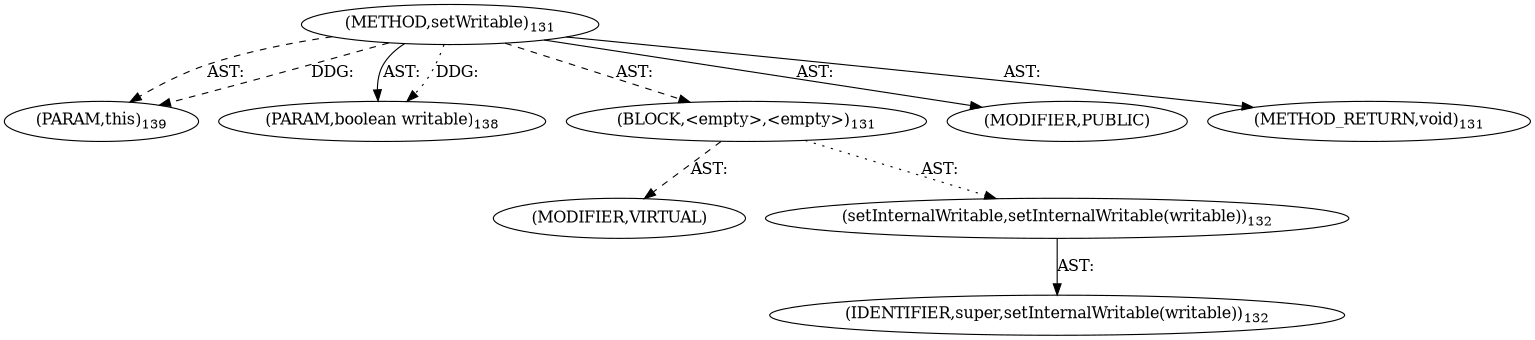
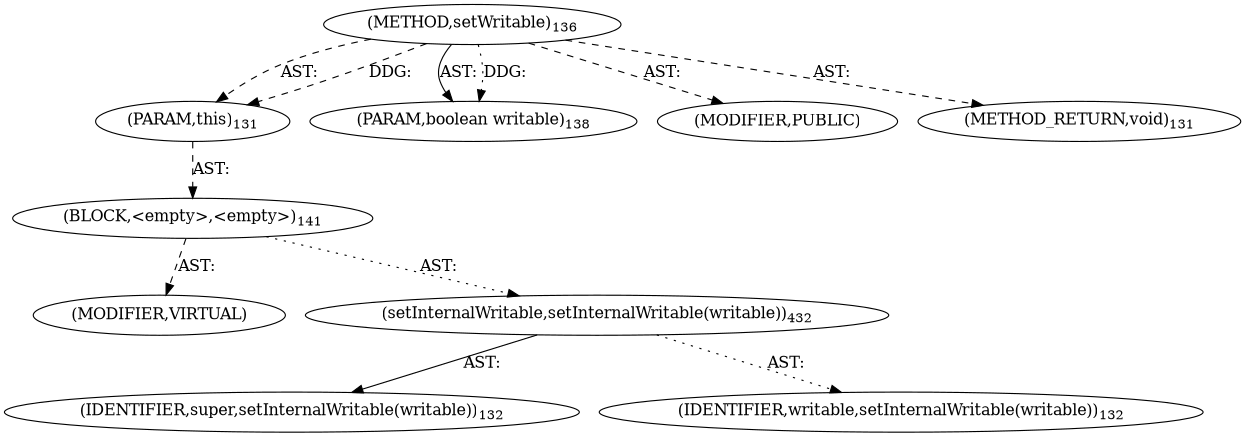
node "(METHOD,setWritable)": text "131" -> "136"
edge "(METHOD,setWritable)" -> "(BLOCK,<empty>,<empty>)": now "(PARAM,this)" -> "(BLOCK,<empty>,<empty>)"
edge "(METHOD,setWritable)" -> "(METHOD_RETURN,void)": style solid -> dashed
edge "(METHOD,setWritable)" -> "(MODIFIER,PUBLIC)": style solid -> dashed
node "(PARAM,this)": text "139" -> "131"
node "(BLOCK,<empty>,<empty>)": text "131" -> "141"
node "(setInternalWritable,setInternalWritable(writable))": text "132" -> "432"
node "(IDENTIFIER,writable,setInternalWritable(writable))": added
